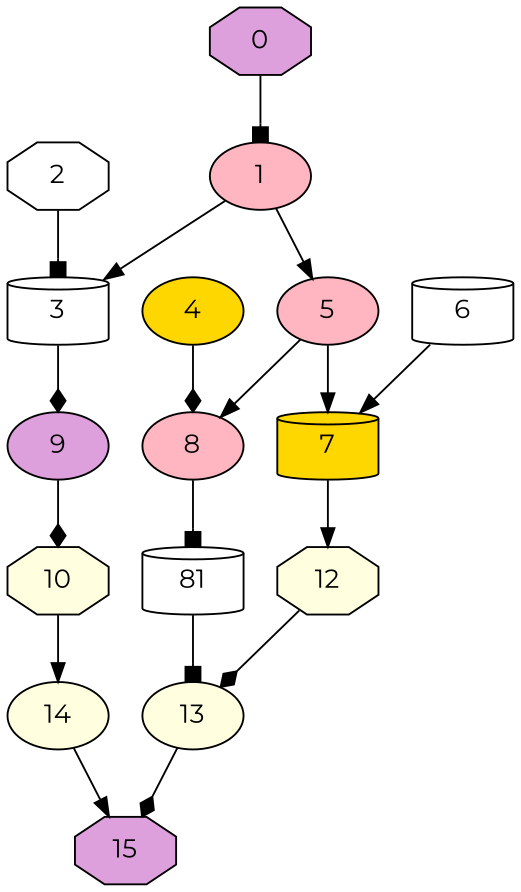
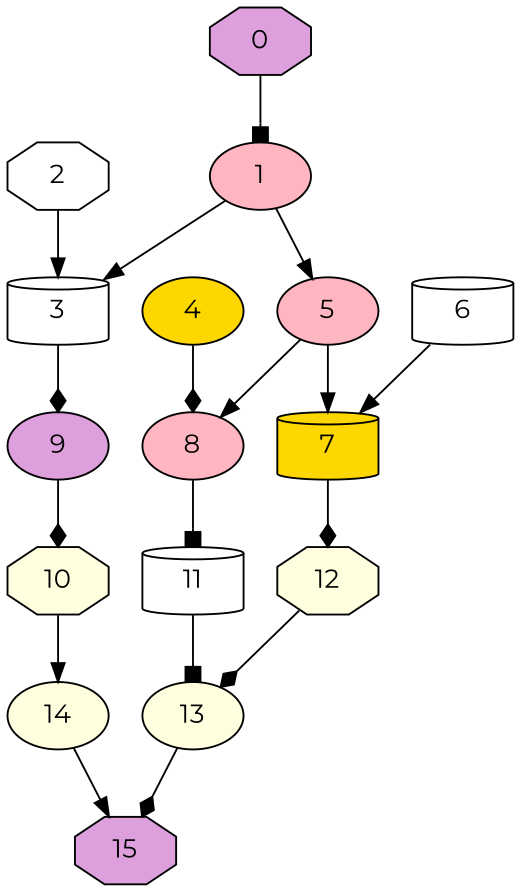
edge "2" -> "3": arrowhead box -> normal
edge "7" -> "12": arrowhead normal -> diamond
node "81": label "81" -> "11"
